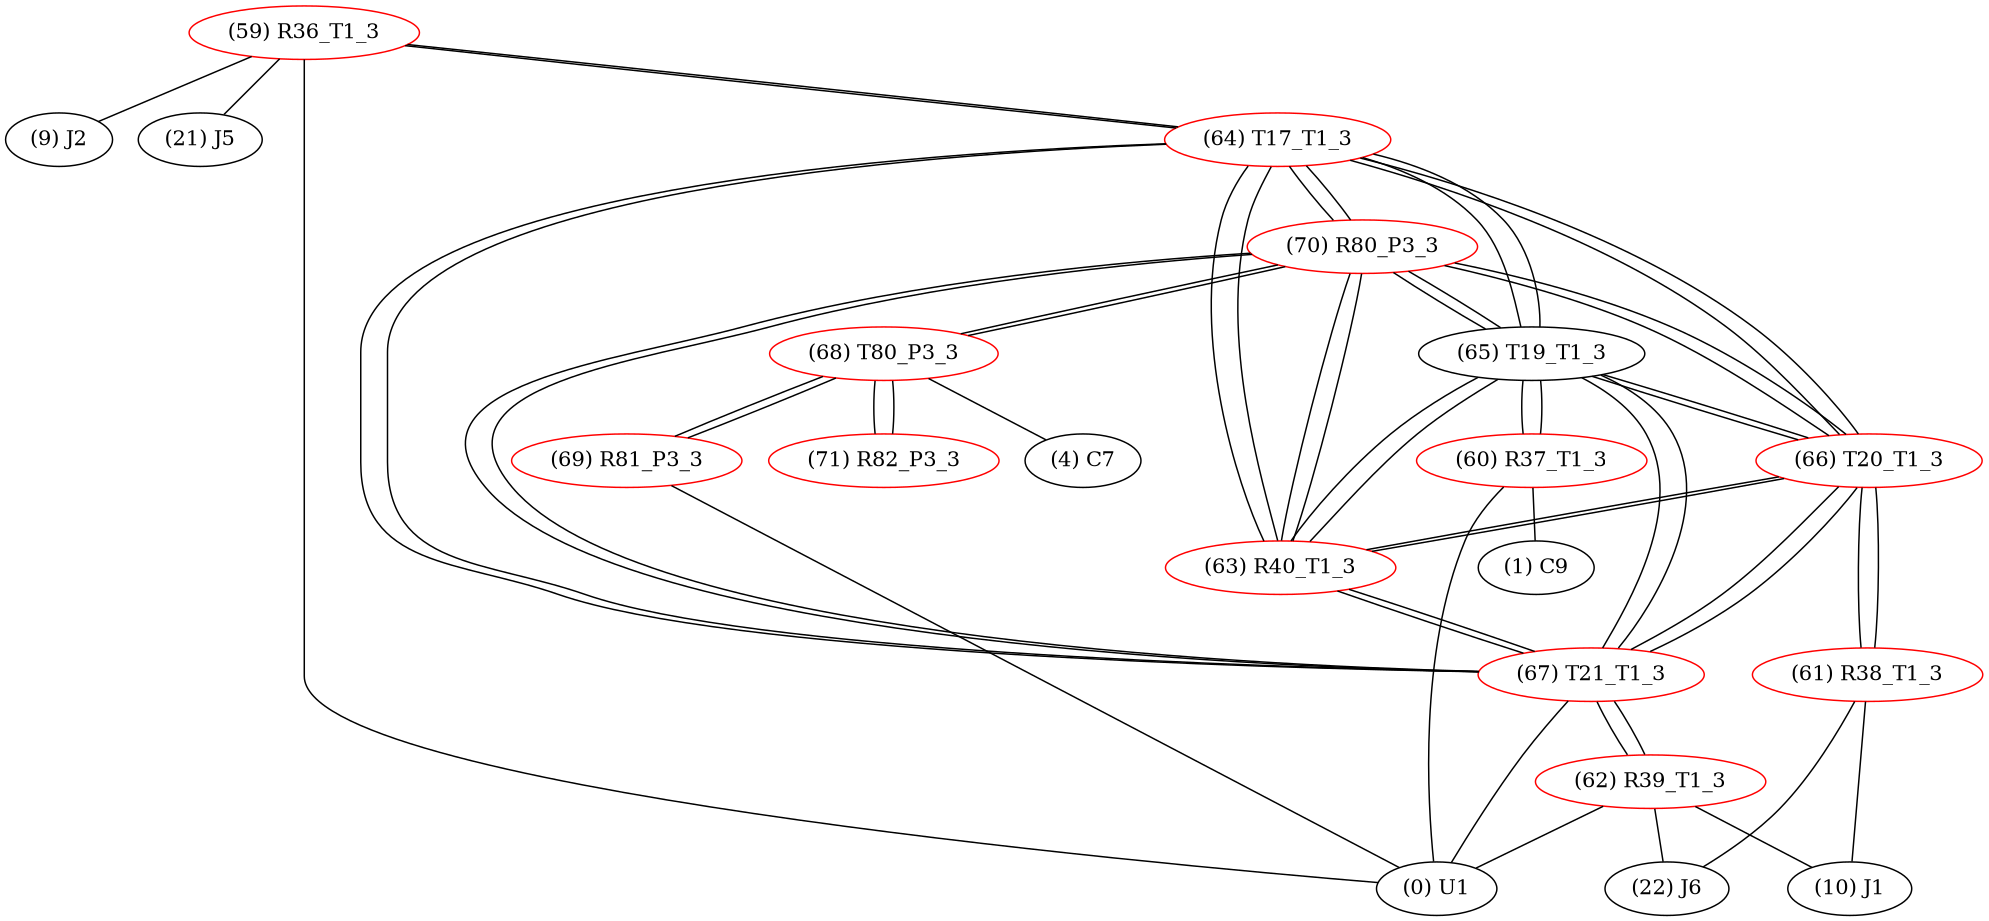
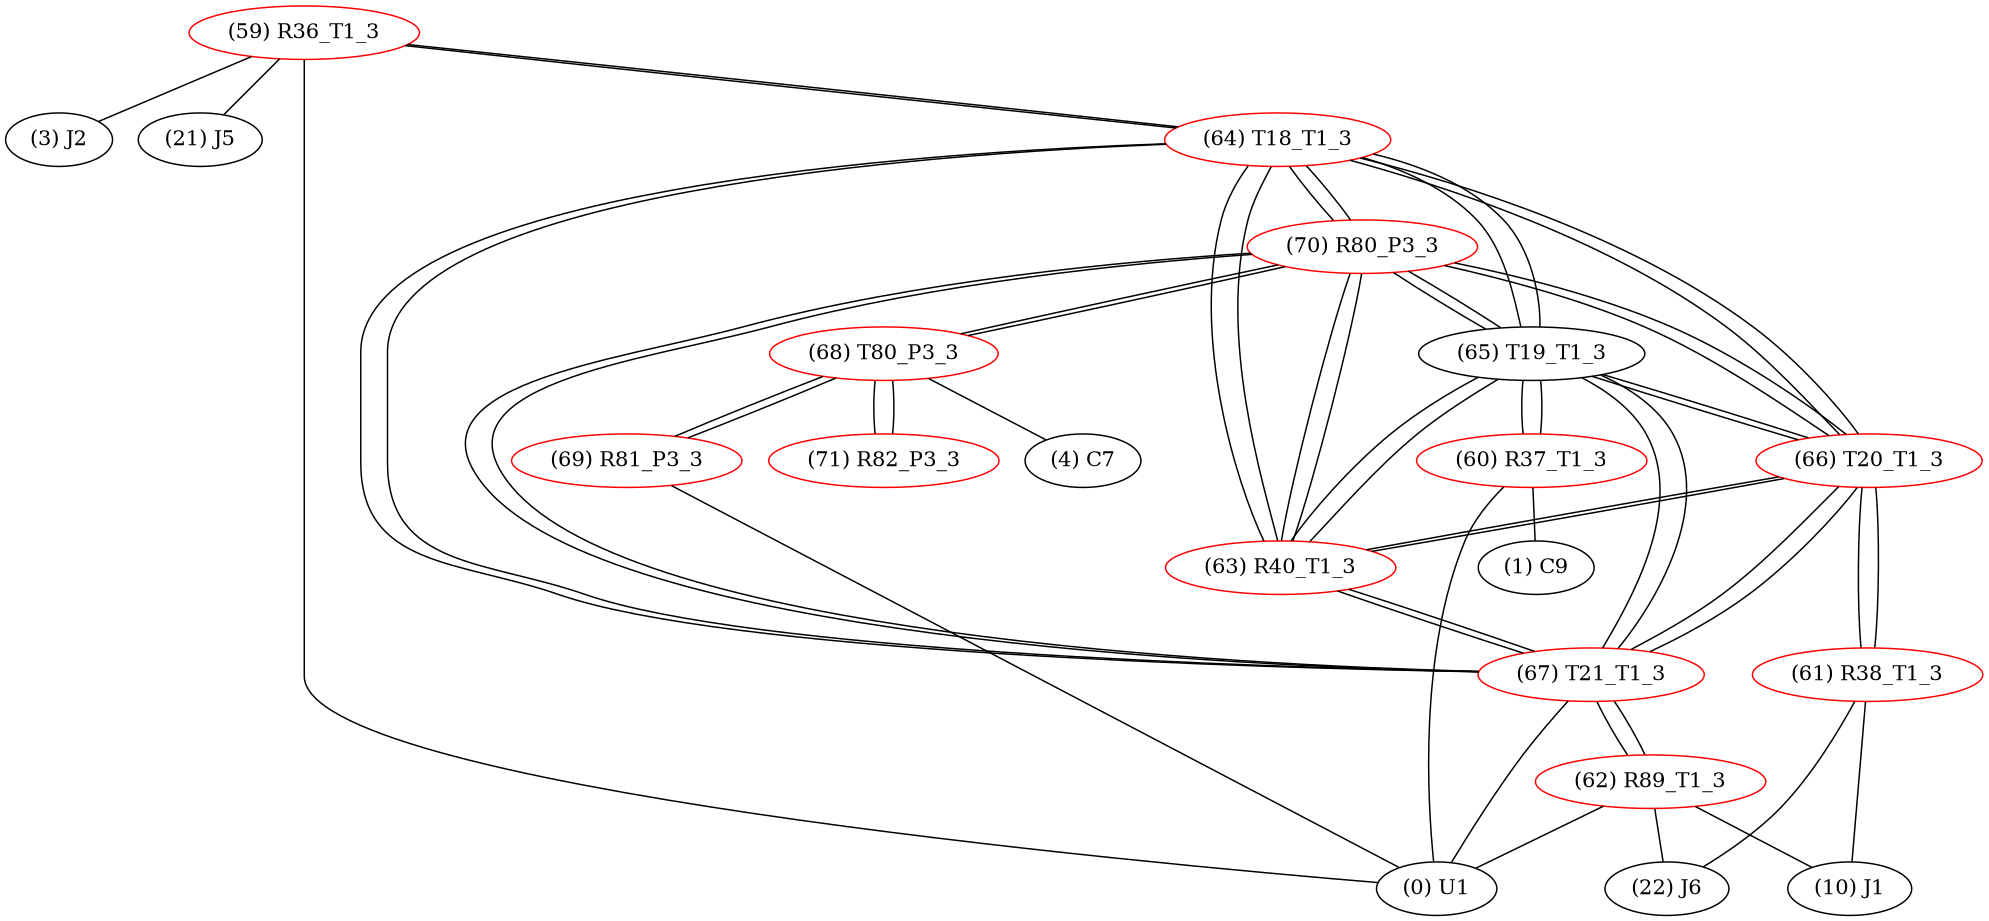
node "(9) J2": label "(9) J2" -> "(3) J2"
node "(64) T17_T1_3": label "(64) T17_T1_3" -> "(64) T18_T1_3"
node "(62) R39_T1_3": label "(62) R39_T1_3" -> "(62) R89_T1_3"
